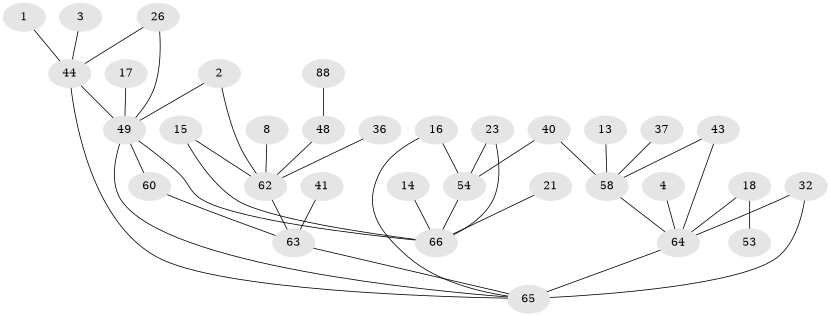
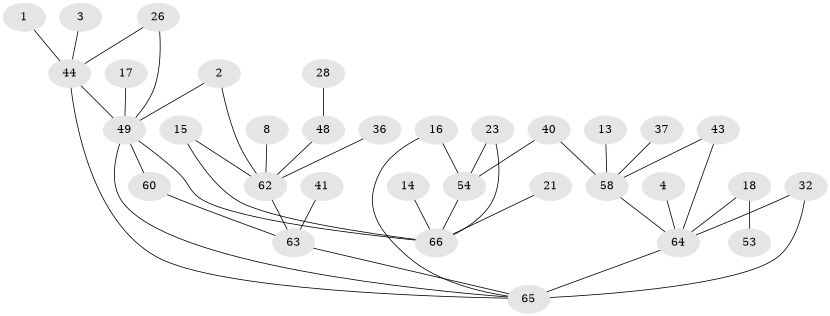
node "88": label "88" -> "28"
